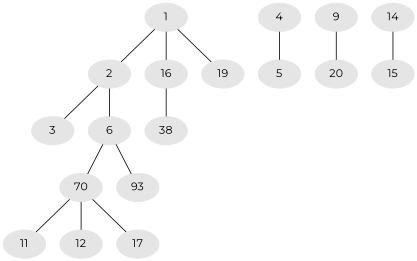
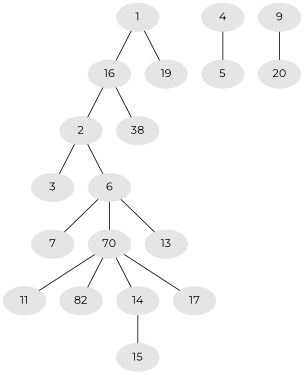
edge "1" -- "2": now "16" -- "2"
node "93": label "93" -> "13"
node "7": added
node "12": label "12" -> "82"
edge "70" -- "14": added
